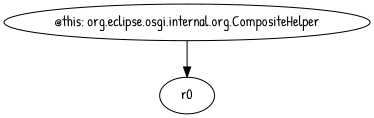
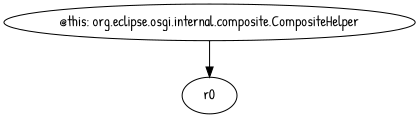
node "@this: org.eclipse.osgi.internal.org.CompositeHelper": label "@this: org.eclipse.osgi.internal.org.CompositeHelper" -> "@this: org.eclipse.osgi.internal.composite.CompositeHelper"
